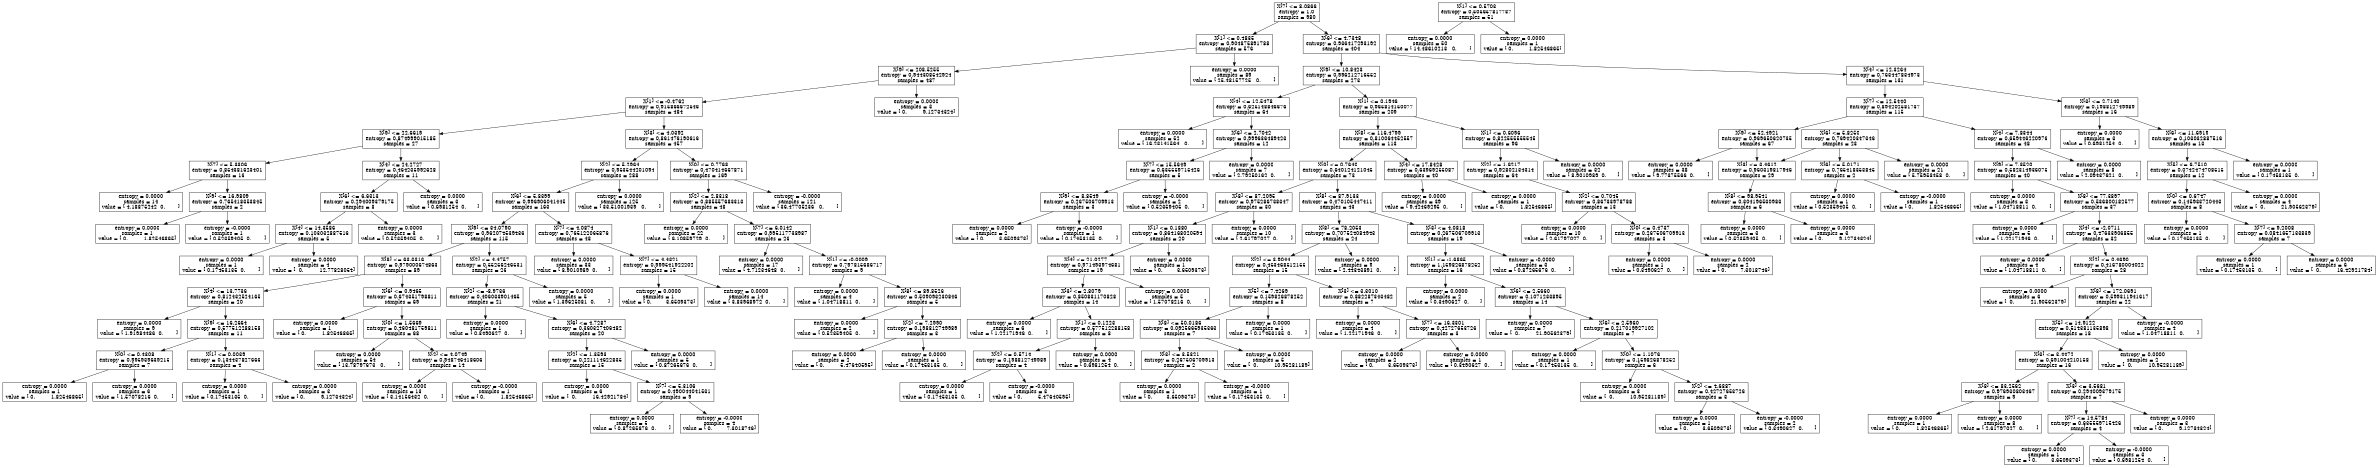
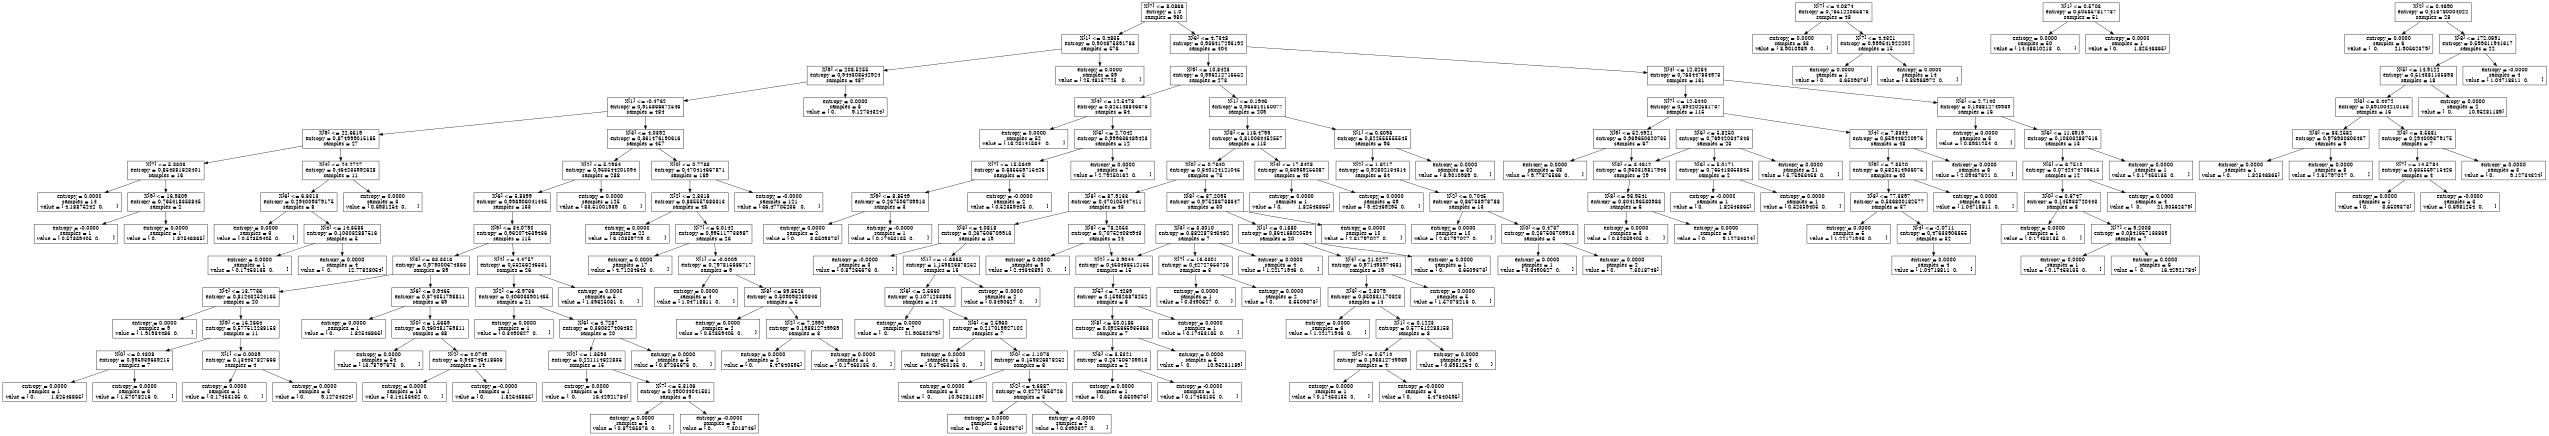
edge "X[6] <= 5.8399 entropy = 0.996906041445 samples = 163" -> "X[7] <= 4.0874 entropy = 0.765122065876 samples = 48": removed
edge "X[4] <= -2.0711 entropy = 0.47633906855 samples = 32" -> "X[2] <= 0.4690 entropy = 0.416780004022 samples = 28": removed
edge "X[2] <= 3.9044 entropy = 0.453468512155 samples = 15" -> "X[3] <= 3.3010 entropy = 0.882287343482 samples = 7": reversed
